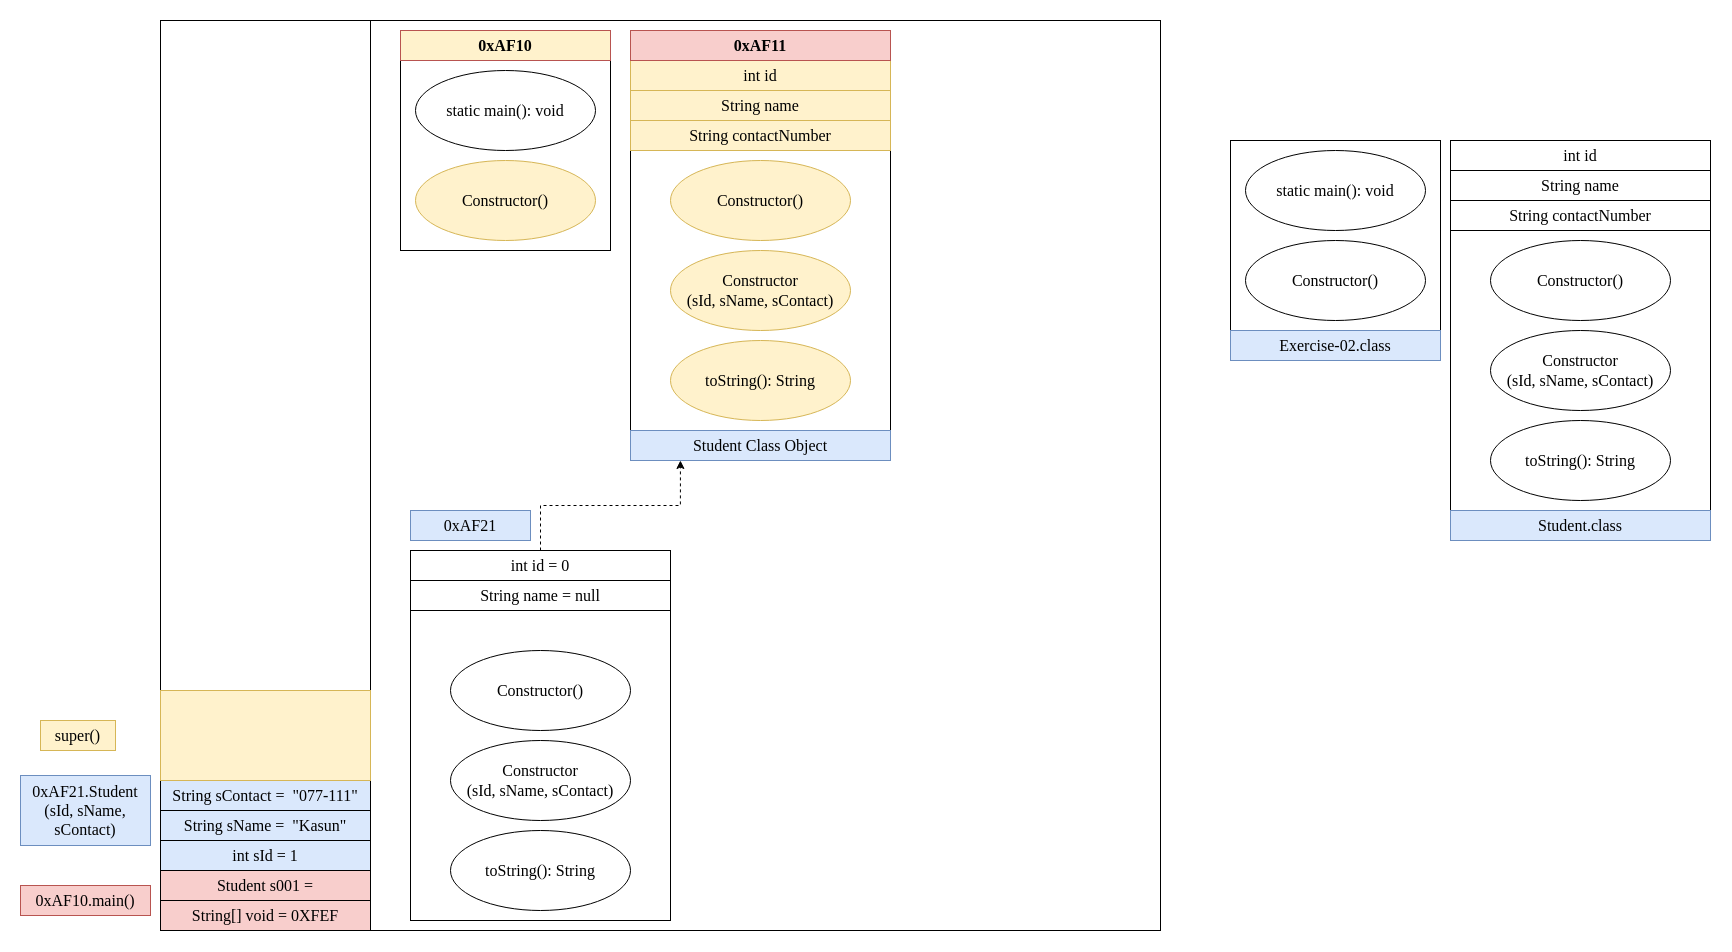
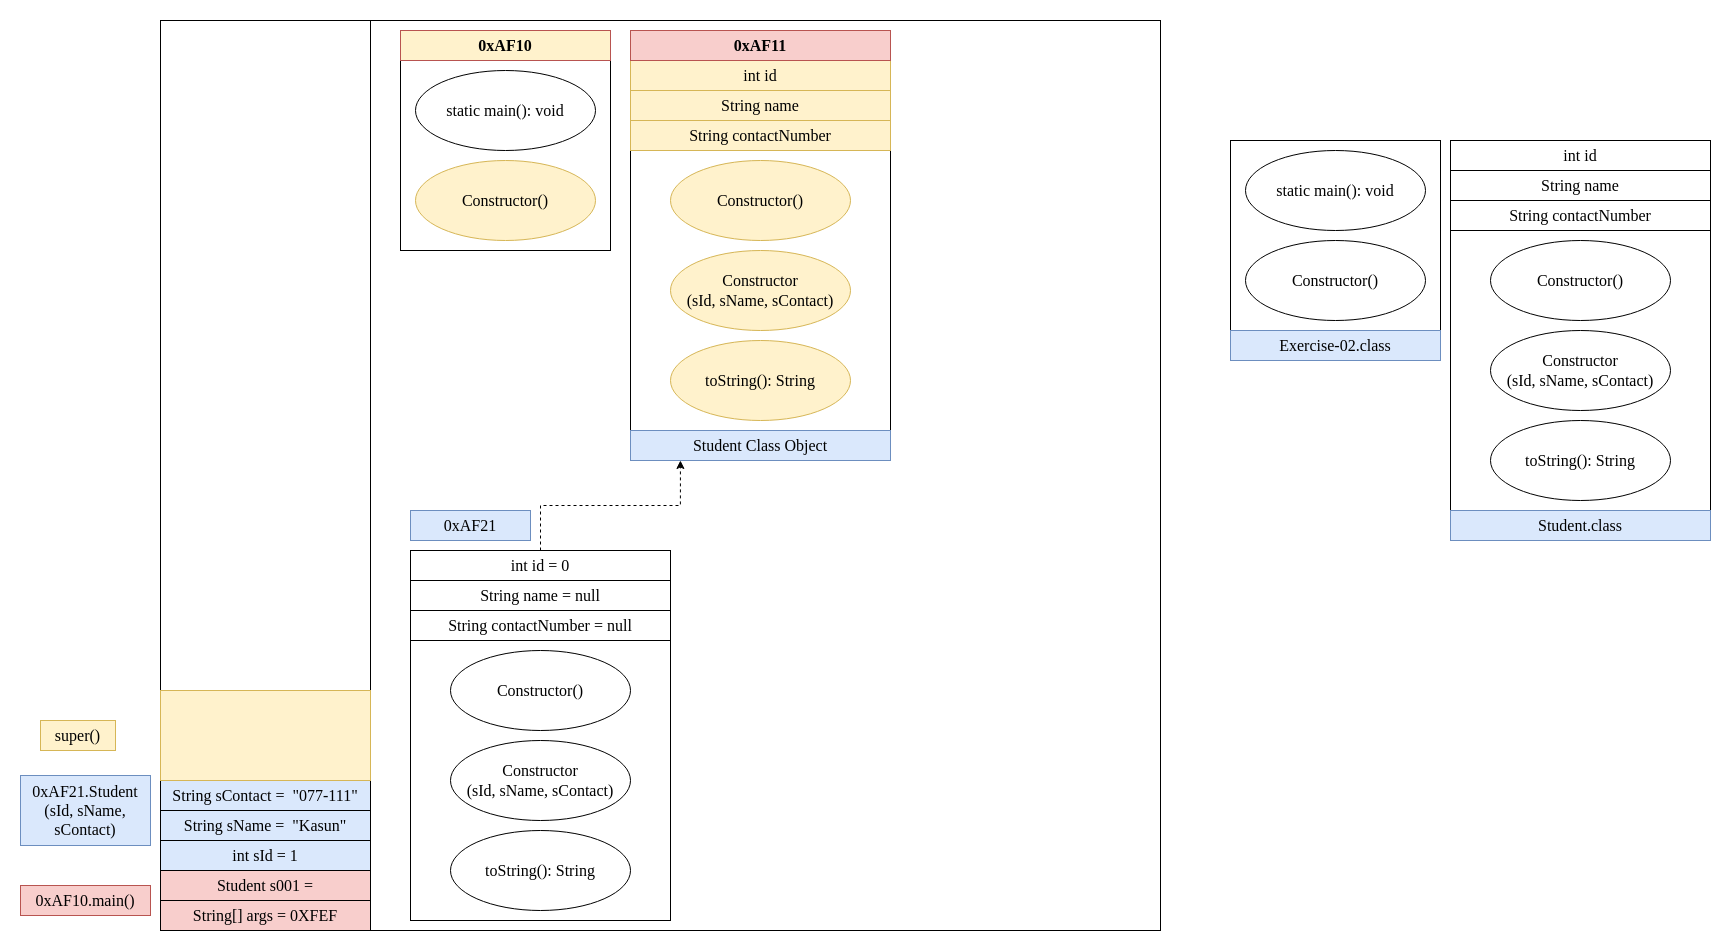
node "String contactNumber = null": added
node "String[] void = 0XFEF": label "String[] void = 0XFEF" -> "String[] args = 0XFEF"
